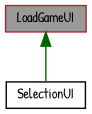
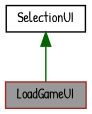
edge "SelectionUI" -> "LoadGameUI": reversed
